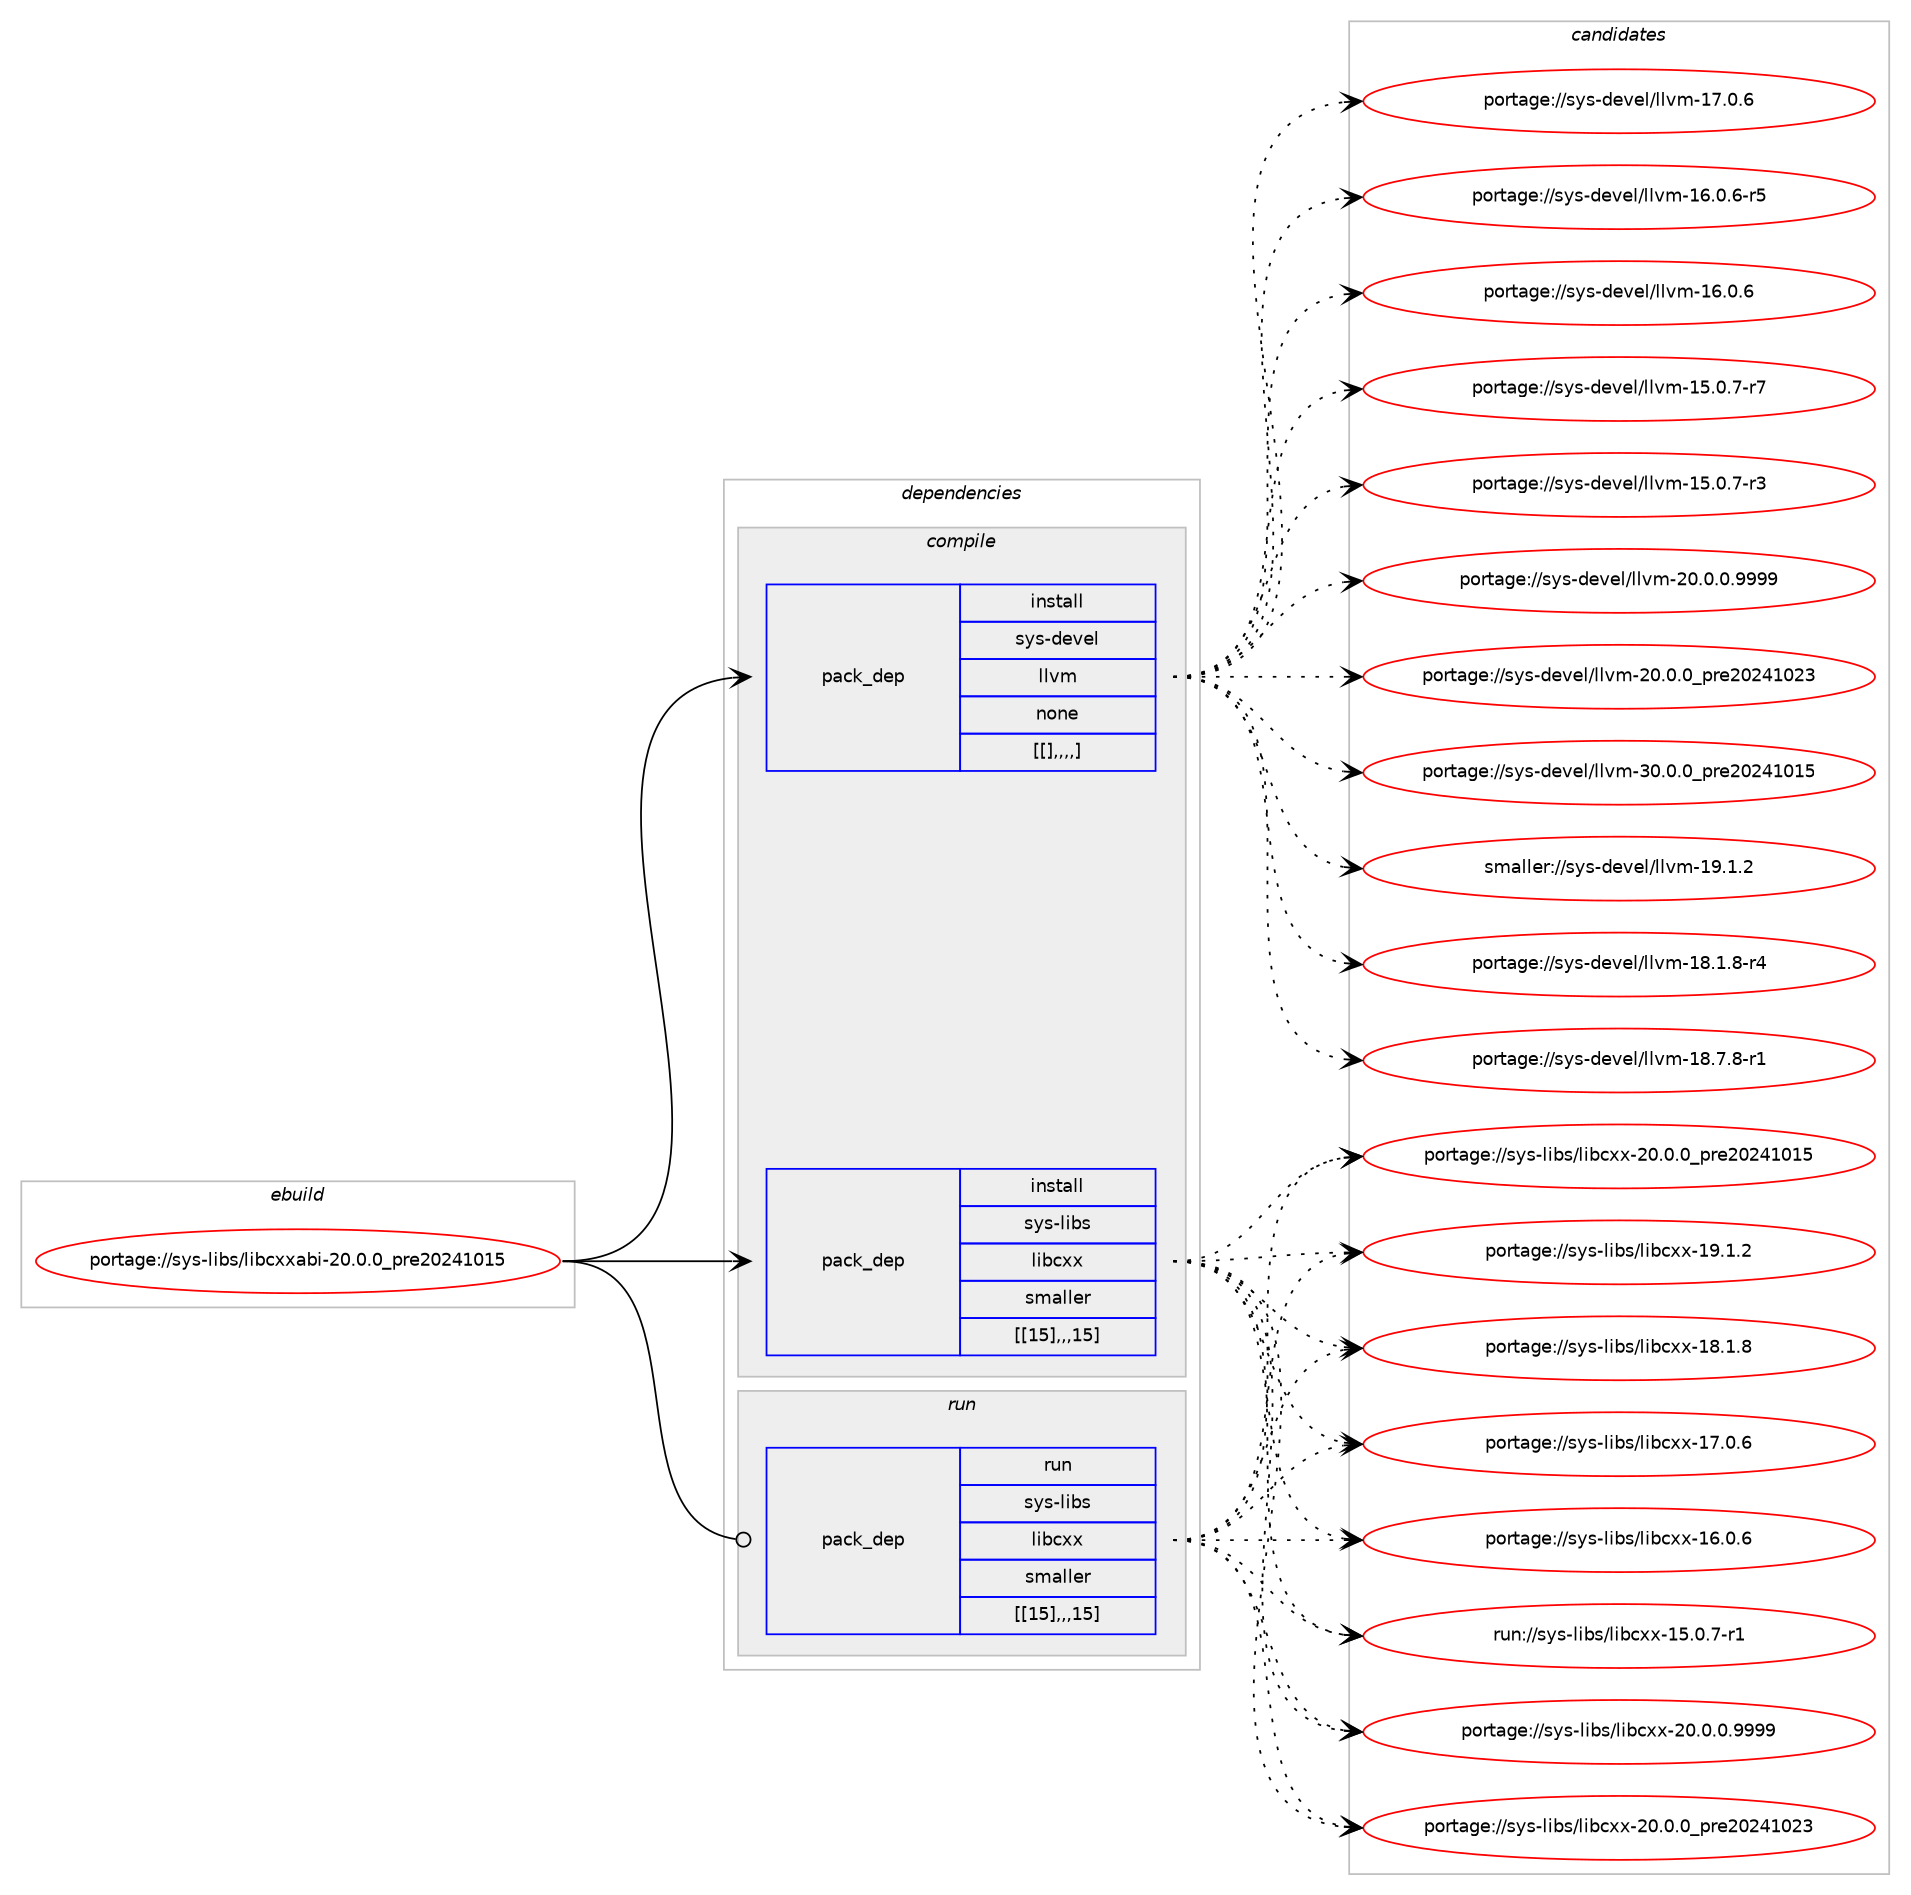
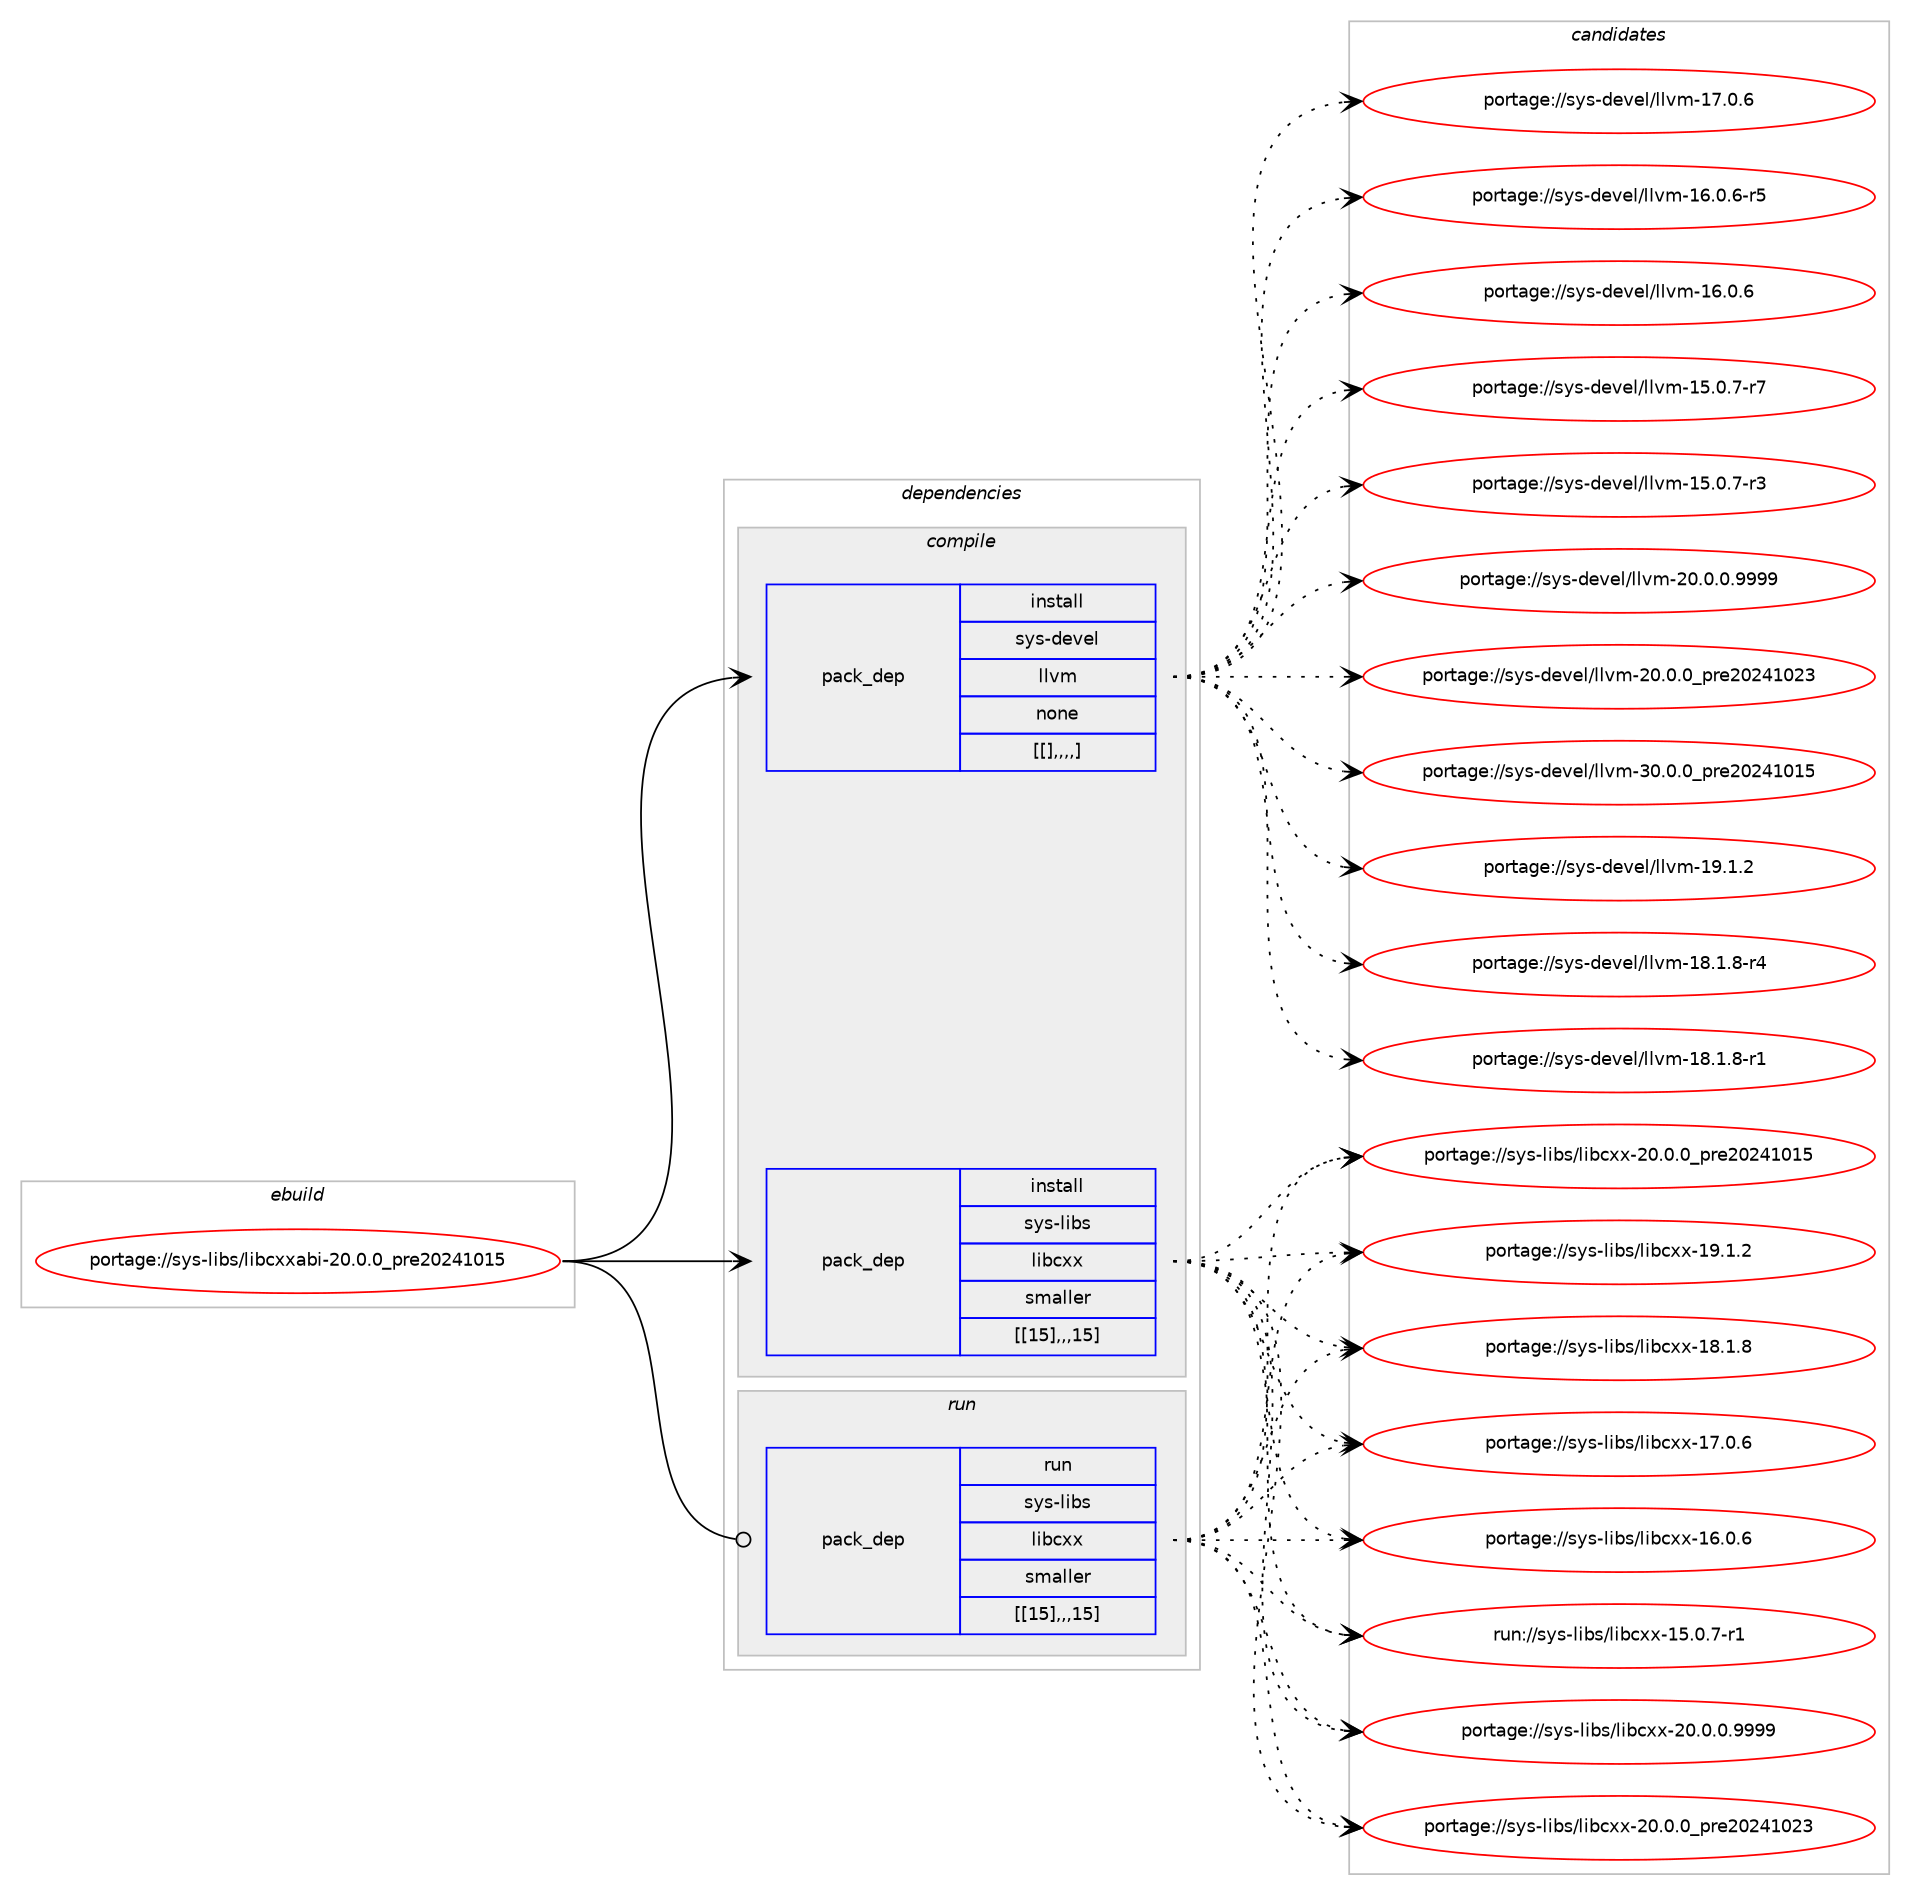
node "smaller://sys-devel/llvm-19.1.2": label "smaller://sys-devel/llvm-19.1.2" -> "portage://sys-devel/llvm-19.1.2"
node "portage://sys-devel/llvm-18.7.8-r1": label "portage://sys-devel/llvm-18.7.8-r1" -> "portage://sys-devel/llvm-18.1.8-r1"
